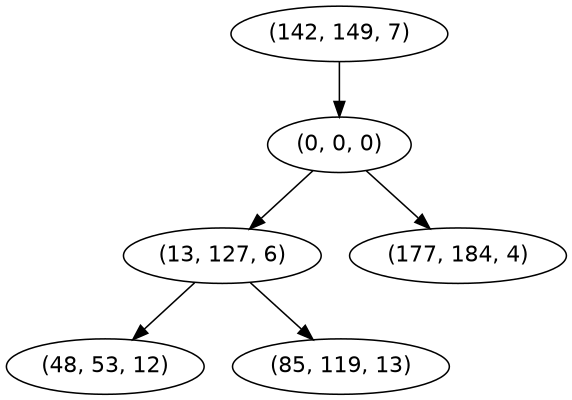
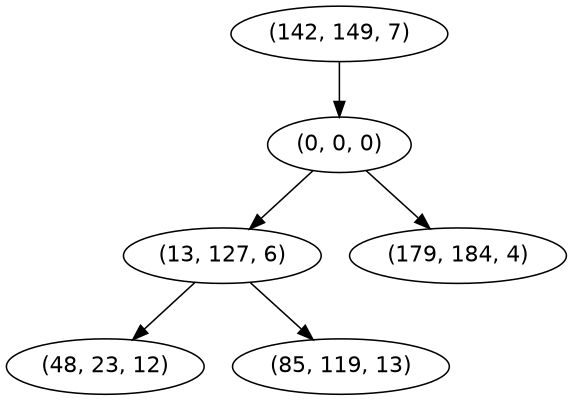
node "(177, 184, 4)": label "(177, 184, 4)" -> "(179, 184, 4)"
node "(48, 53, 12)": label "(48, 53, 12)" -> "(48, 23, 12)"
